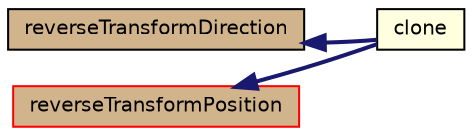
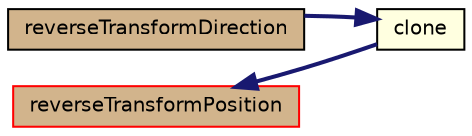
edge "clone" -> "reverseTransformDirection": reversed
